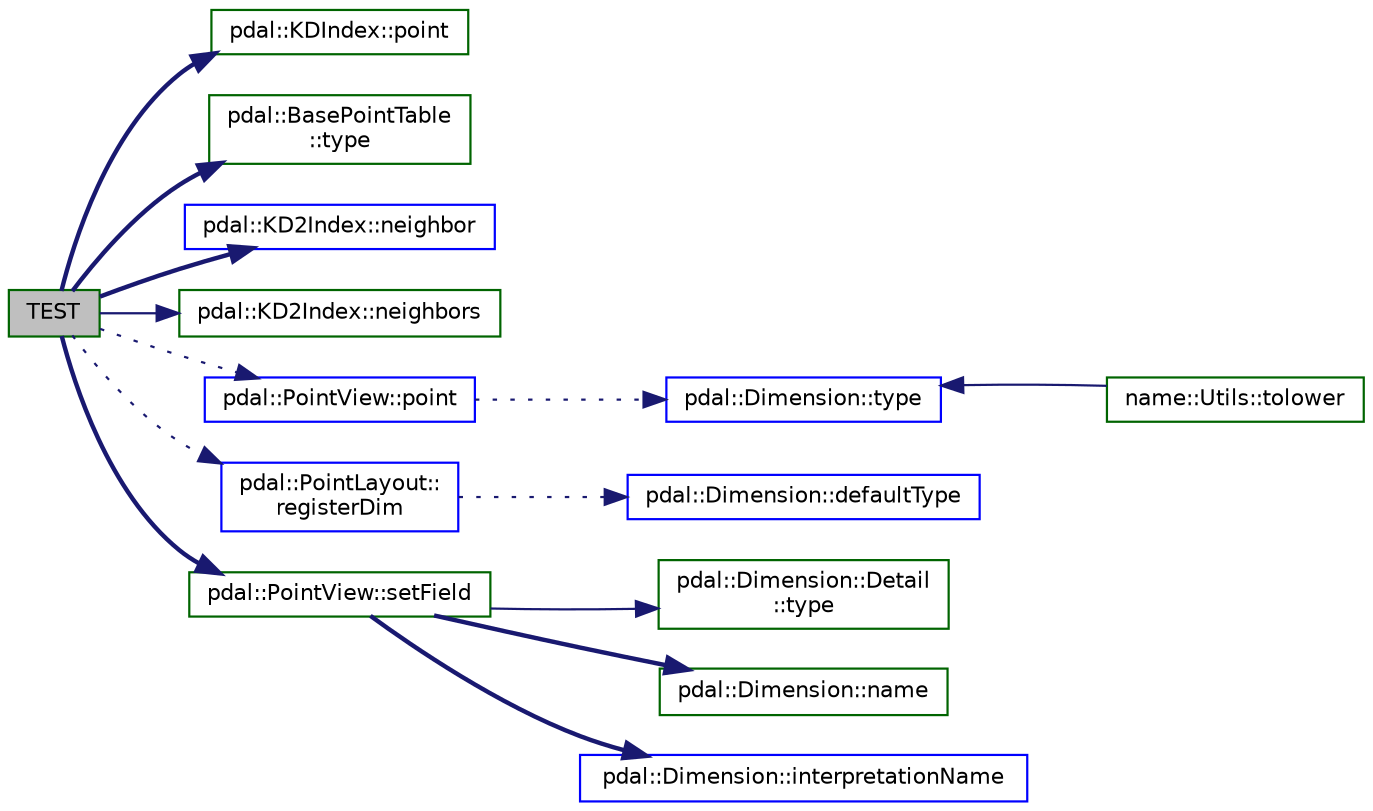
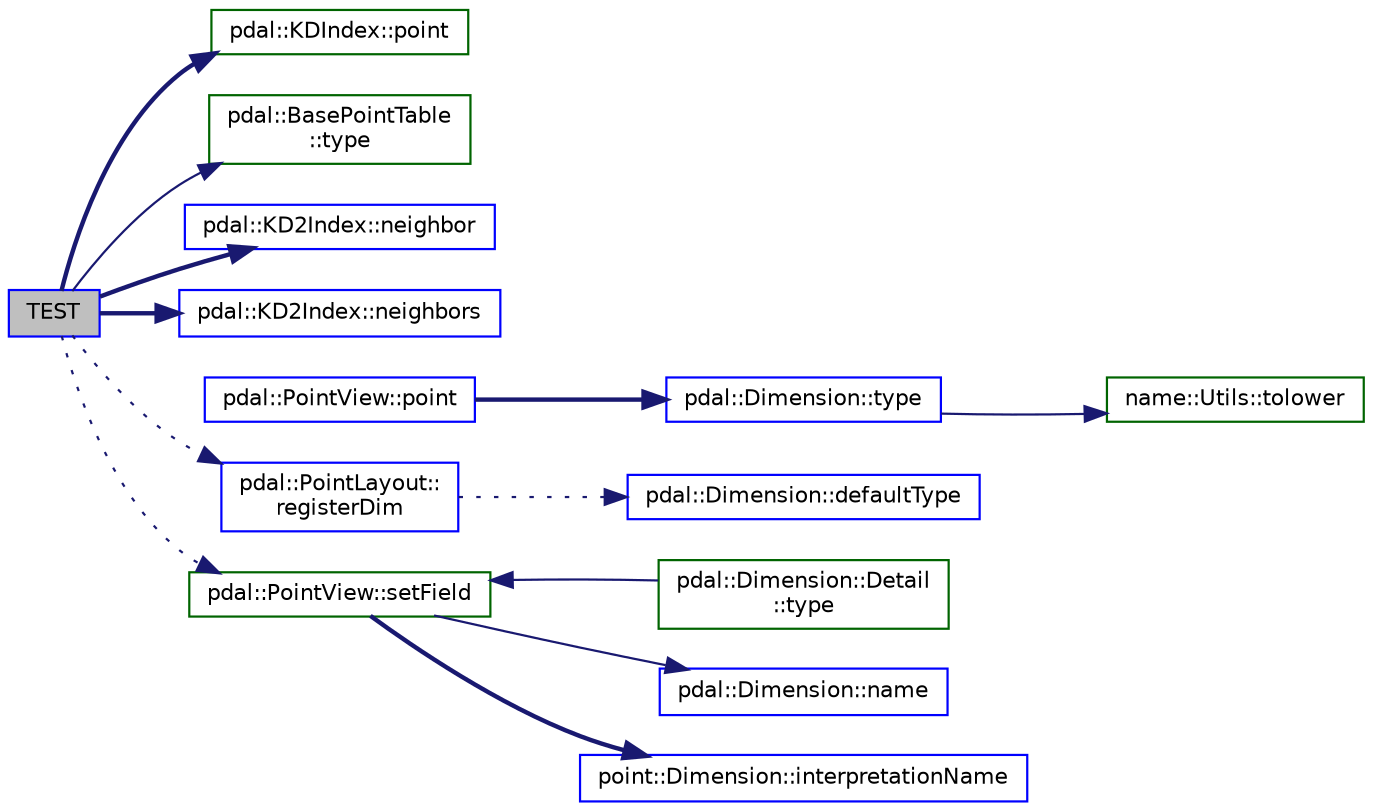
edge "TEST" -> "pdal::BasePointTable ::type": style bold -> solid
node "TEST": color darkgreen -> blue
edge "TEST" -> "pdal::KD2Index::neighbors": style solid -> bold
node "pdal::KD2Index::neighbors": color darkgreen -> blue
edge "TEST" -> "pdal::PointView::point": removed
edge "name::Utils::tolower" -> "pdal::Dimension::type": reversed
edge "pdal::PointView::point" -> "pdal::Dimension::type": style dotted -> bold
edge "TEST" -> "pdal::PointView::setField": style bold -> dotted
edge "pdal::PointView::setField" -> "pdal::Dimension::Detail ::type": reversed
edge "pdal::PointView::setField" -> "pdal::Dimension::name": style bold -> solid
node "pdal::Dimension::name": color darkgreen -> blue
node "pdal::Dimension::interpretationName": label "pdal::Dimension::interpretationName" -> "point::Dimension::interpretationName"
